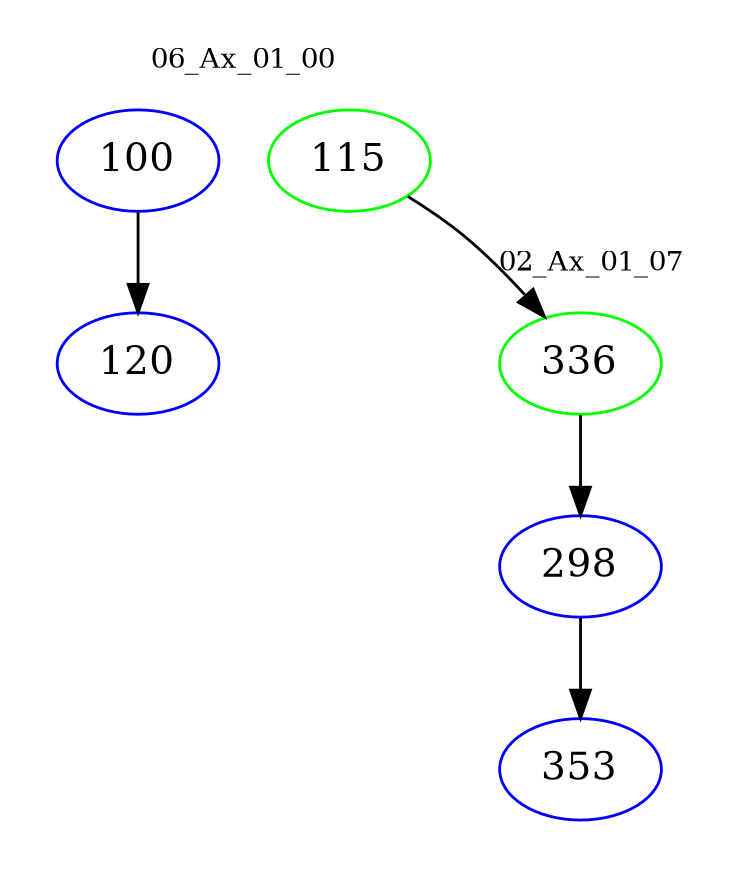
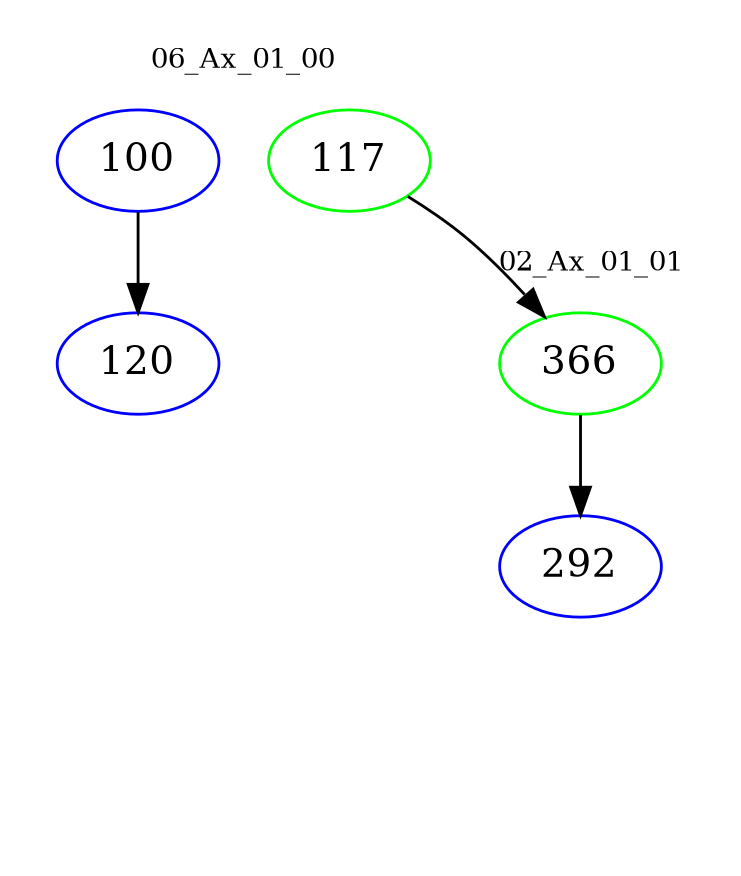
node "115": label "115" -> "117"
cluster "02_Ax_01_07": label "02_Ax_01_07" -> "02_Ax_01_01"
node "336": label "336" -> "366"
node "298": label "298" -> "292"
node "353": removed
